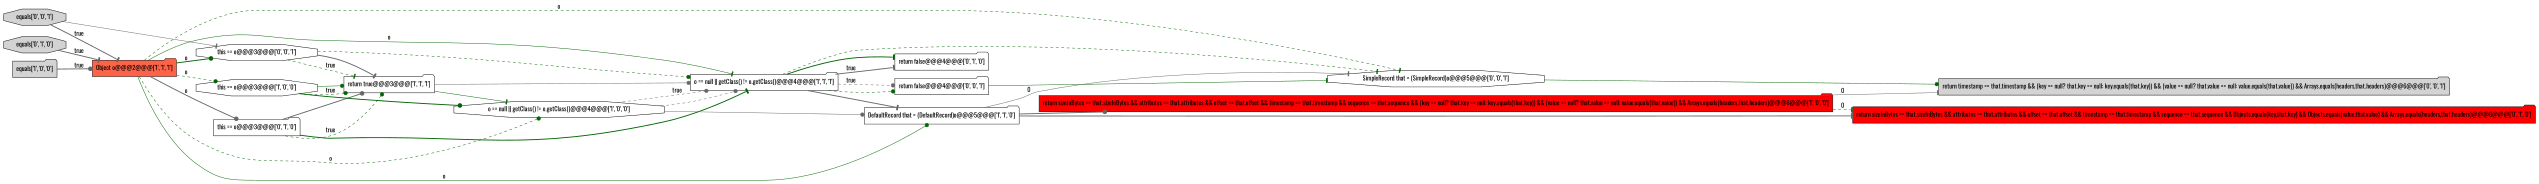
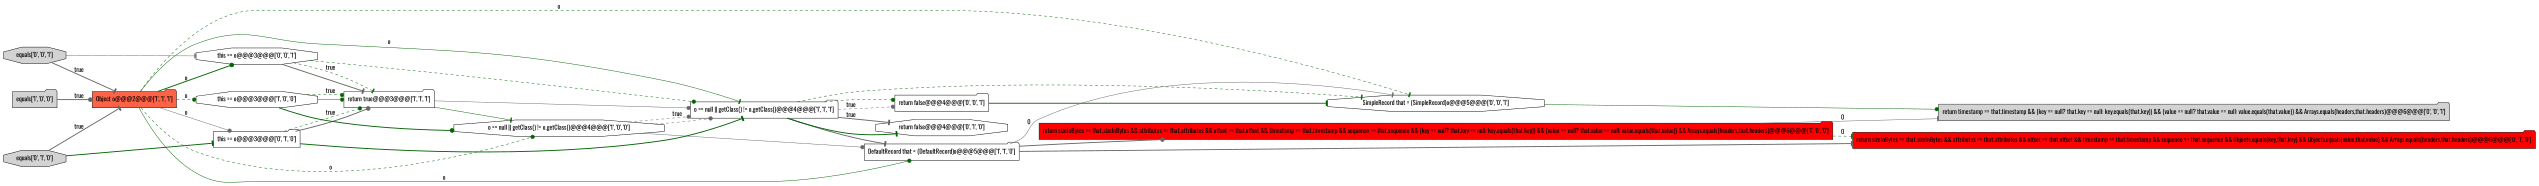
node "return false@@@4@@@['0', '1', '0']": shape folder -> octagon
edge "return false@@@4@@@['0', '0', '1']" -> "SimpleRecord that = (SimpleRecord)o@@@5@@@['0', '0', '1']": style solid -> bold
edge "Object o@@@2@@@['1', '1', '1']" -> "this == o@@@3@@@['0', '1', '0']": style bold -> solid
edge "equals['0', '1', '0']" -> "this == o@@@3@@@['0', '1', '0']": added
